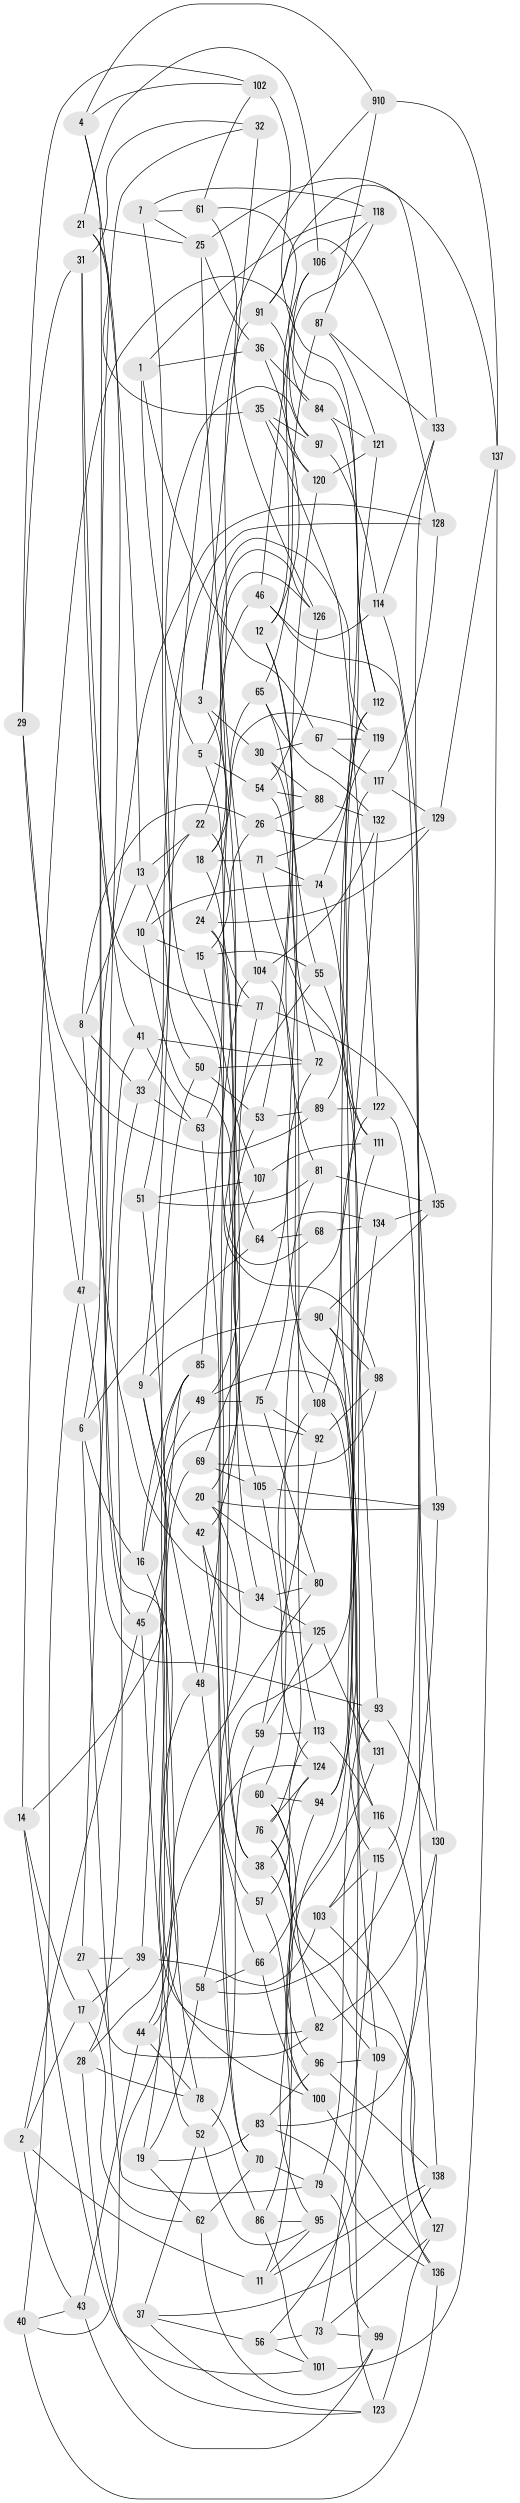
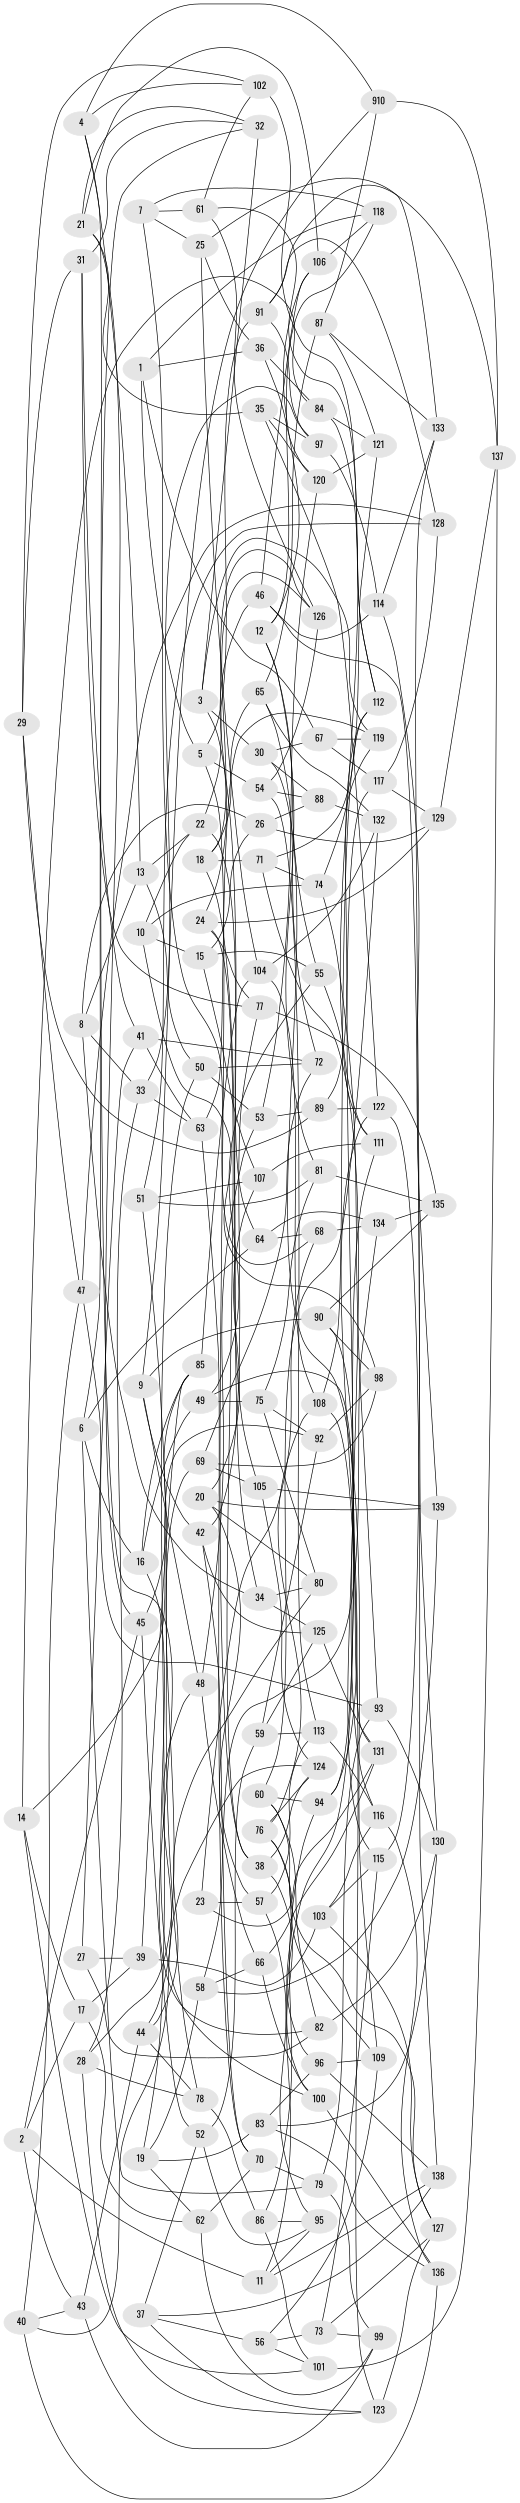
edge "21" -- "25": now "21" -- "32"
node "23": added
